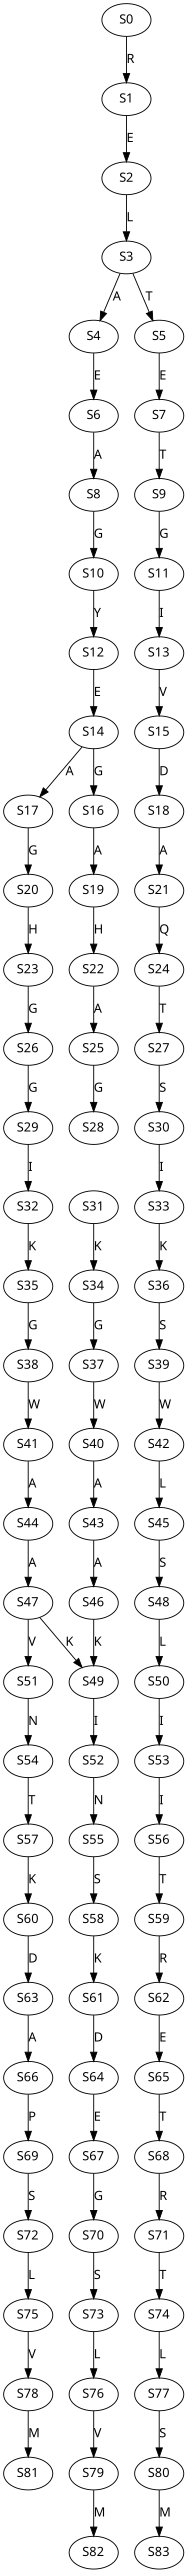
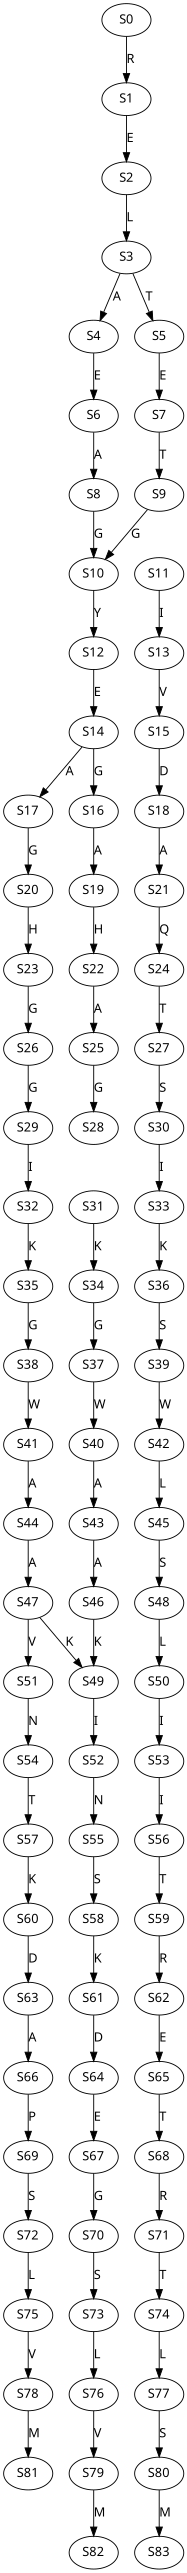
edge "S9" -> "S11": now "S9" -> "S10"
